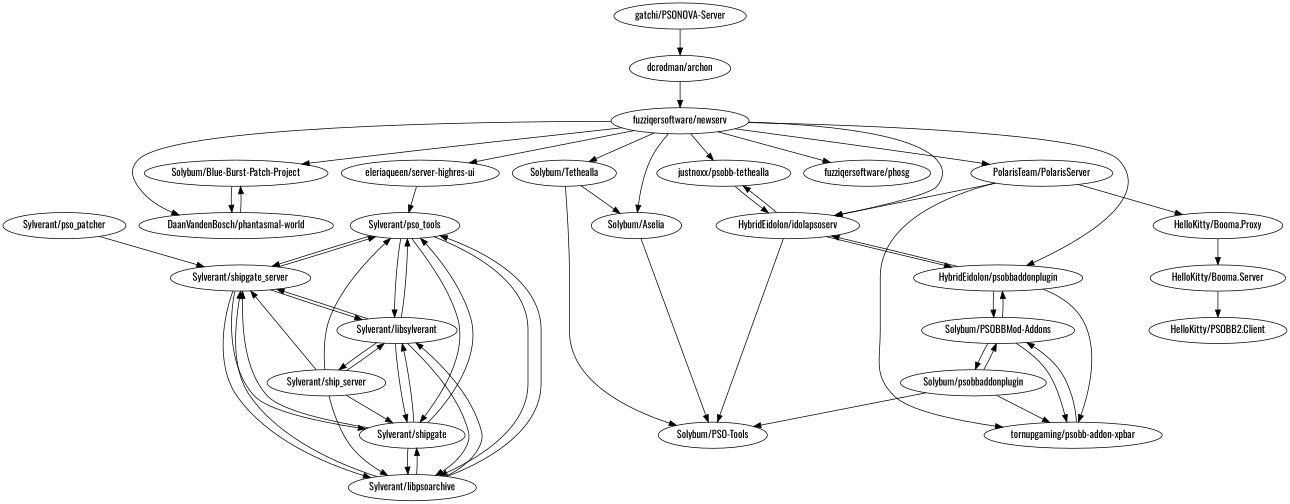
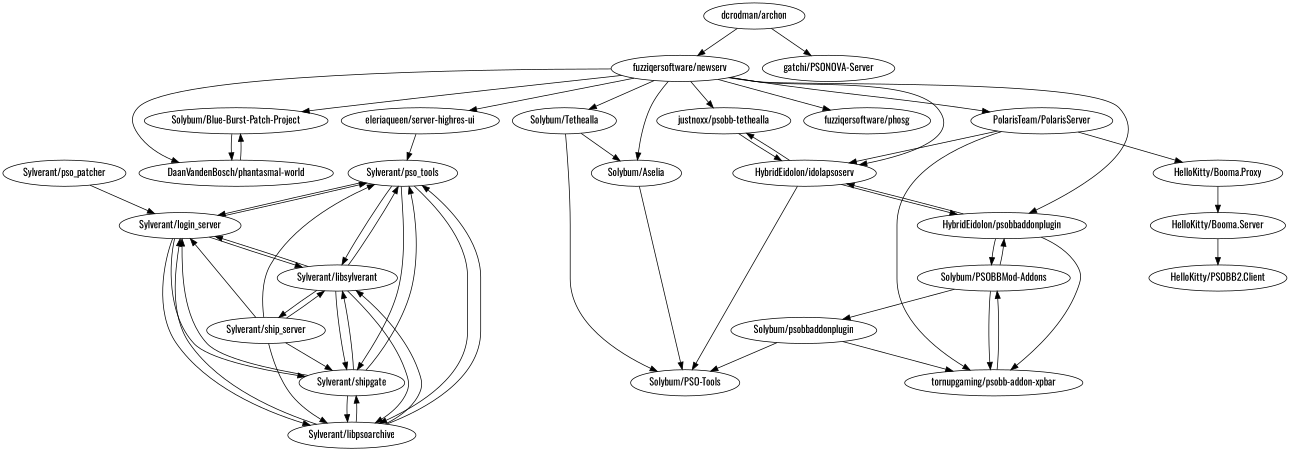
edge "gatchi/PSONOVA-Server" -> "dcrodman/archon": reversed
node "Sylverant/shipgate_server": label "Sylverant/shipgate_server" -> "Sylverant/login_server"
edge "Solybum/psobbaddonplugin" -> "Solybum/PSOBBMod-Addons": removed
